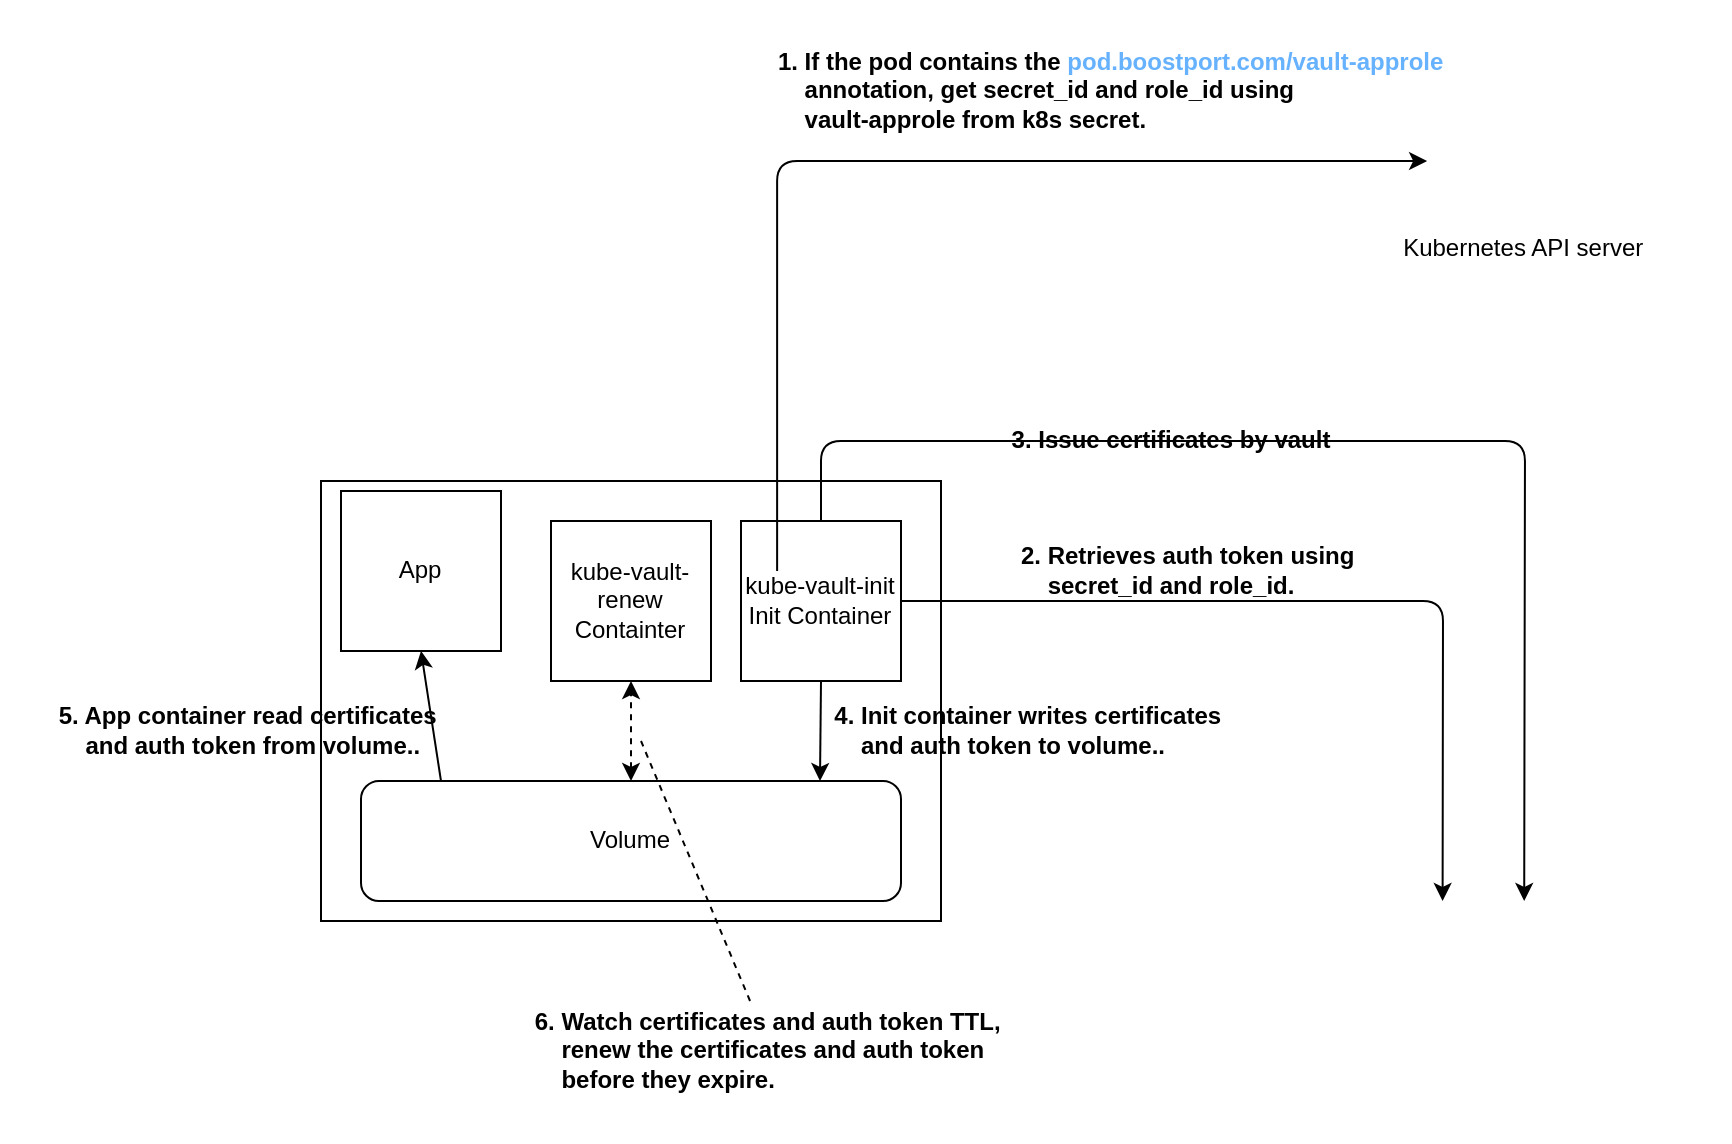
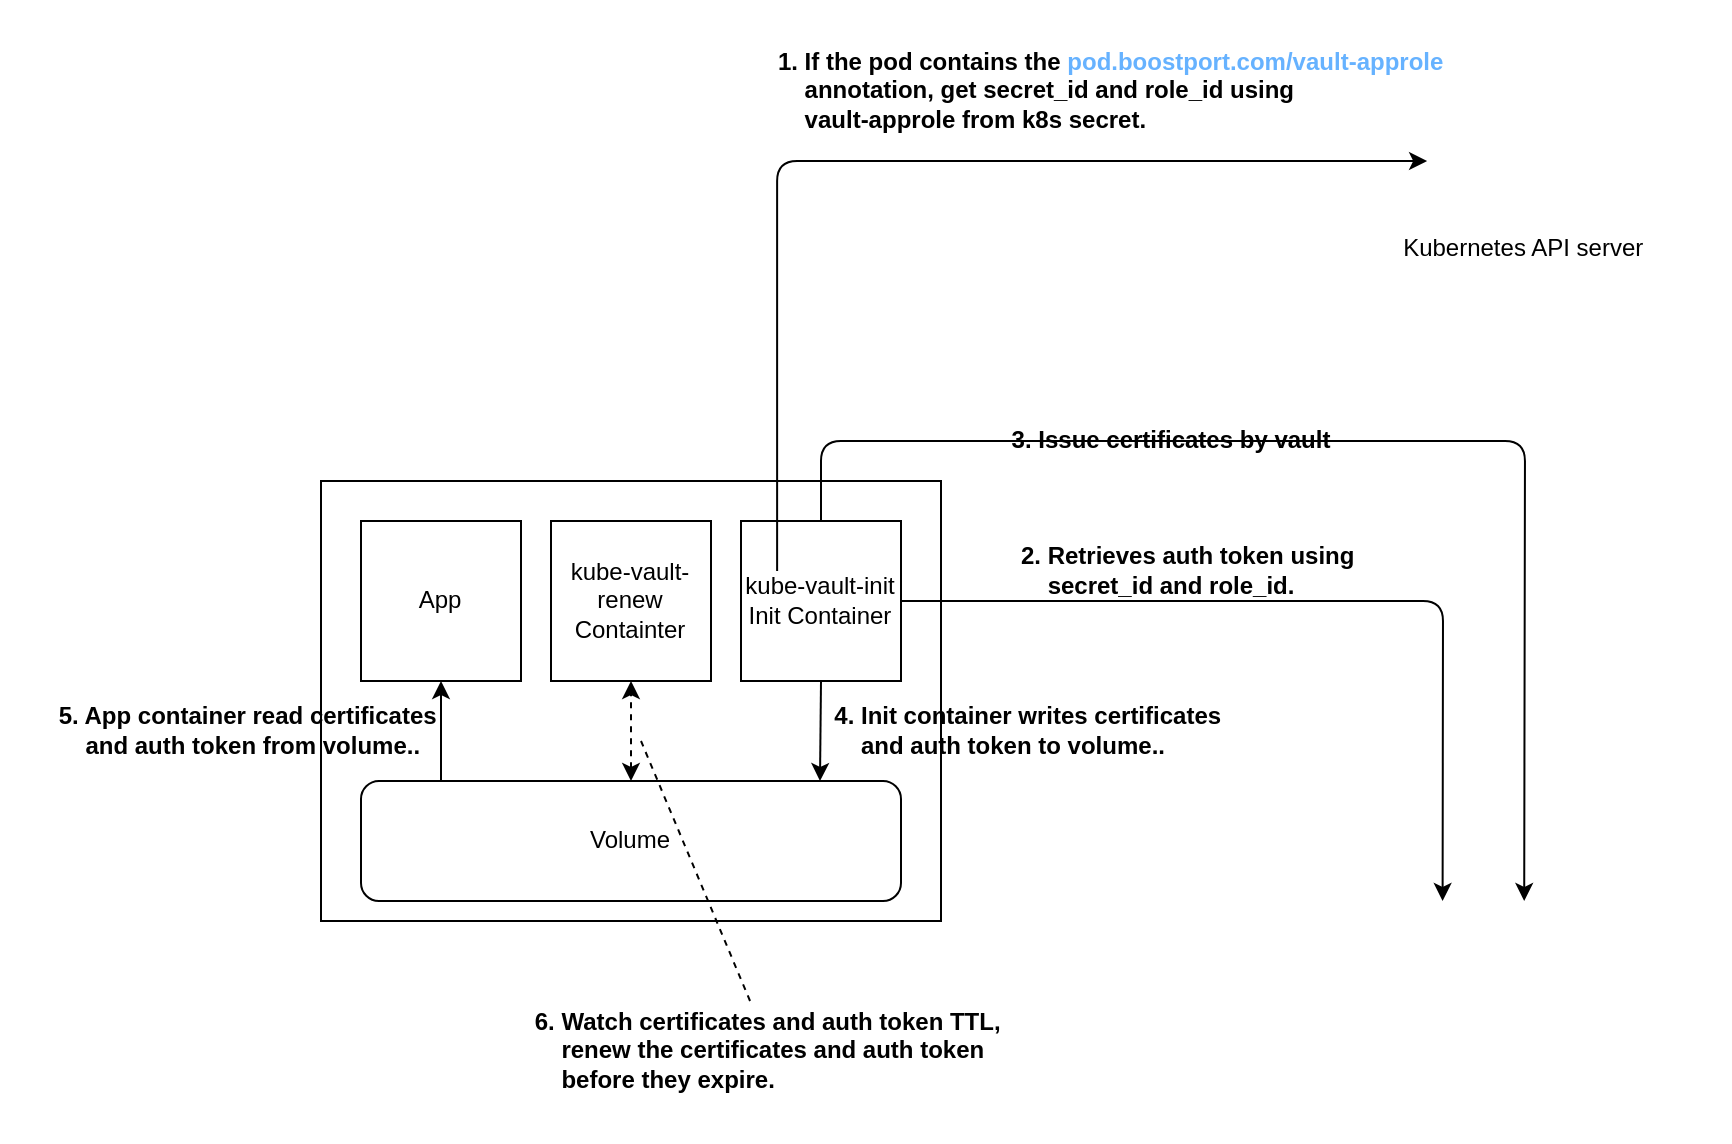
node "App": moved (421, 571) -> (441, 601)
